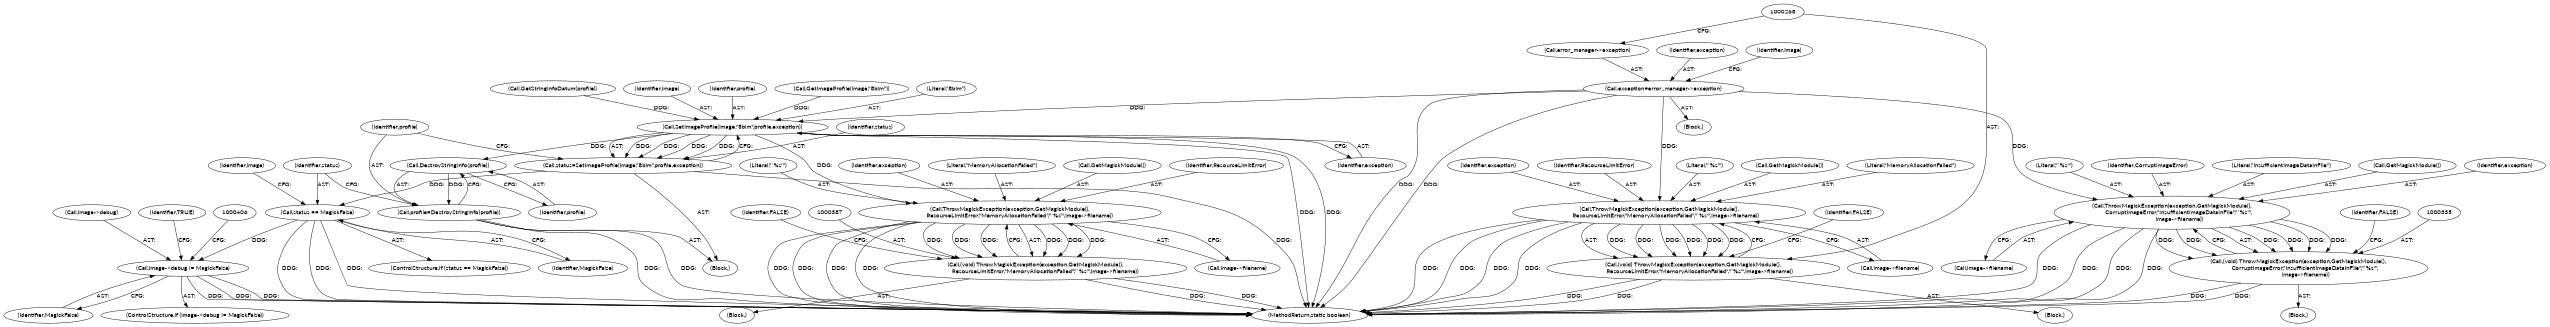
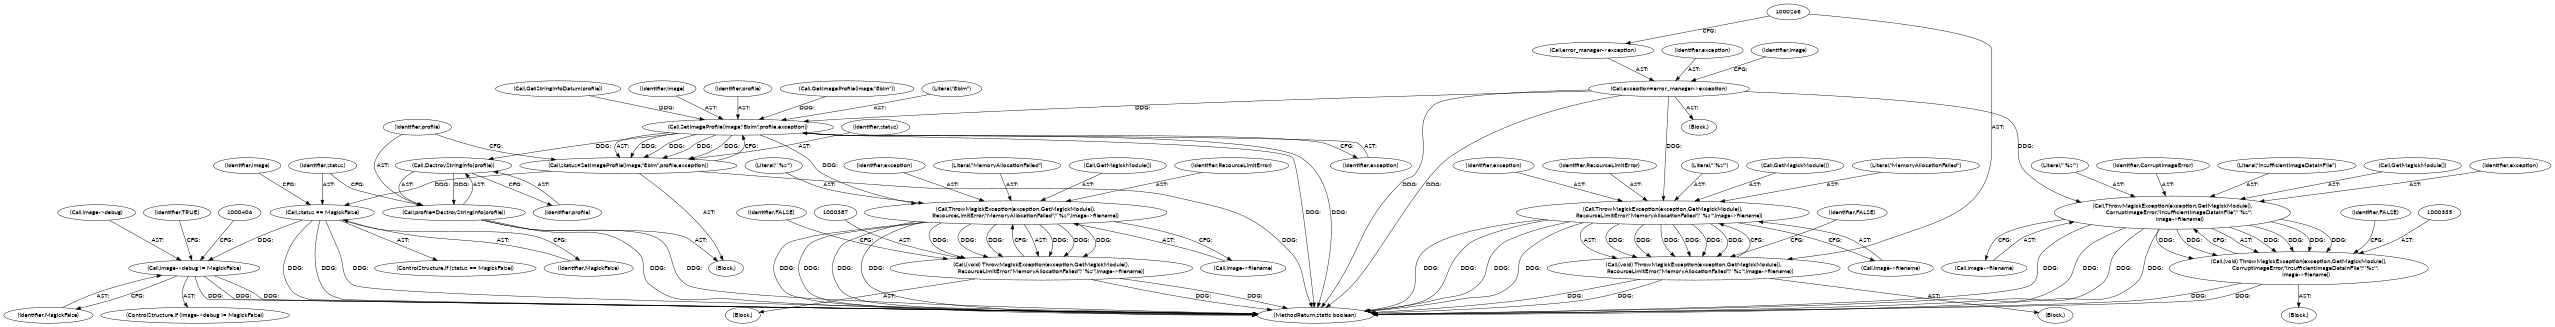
edge "(Call,profile=DestroyStringInfo(profile))" -> "(Call,DestroyStringInfo(profile))": label "CFG: " -> "AST: "
